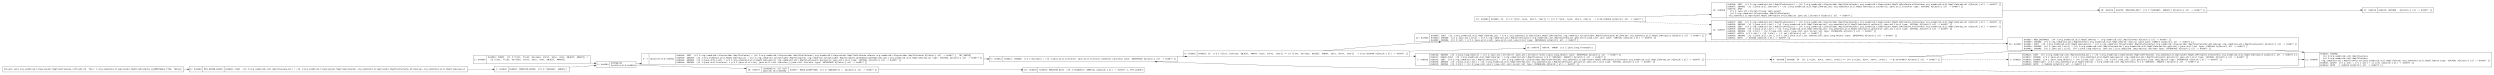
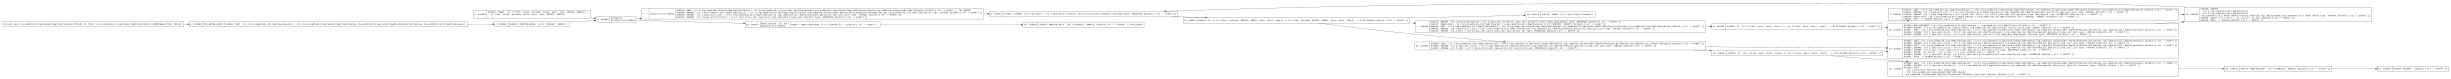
edge "12: 0x004b" -> "10: 0x0037": now "12: 0x004b" -> "13: 0x0055"
node "18: 0x0077": text "ExcHandler: all null" -> "MapTileCache: all null"
